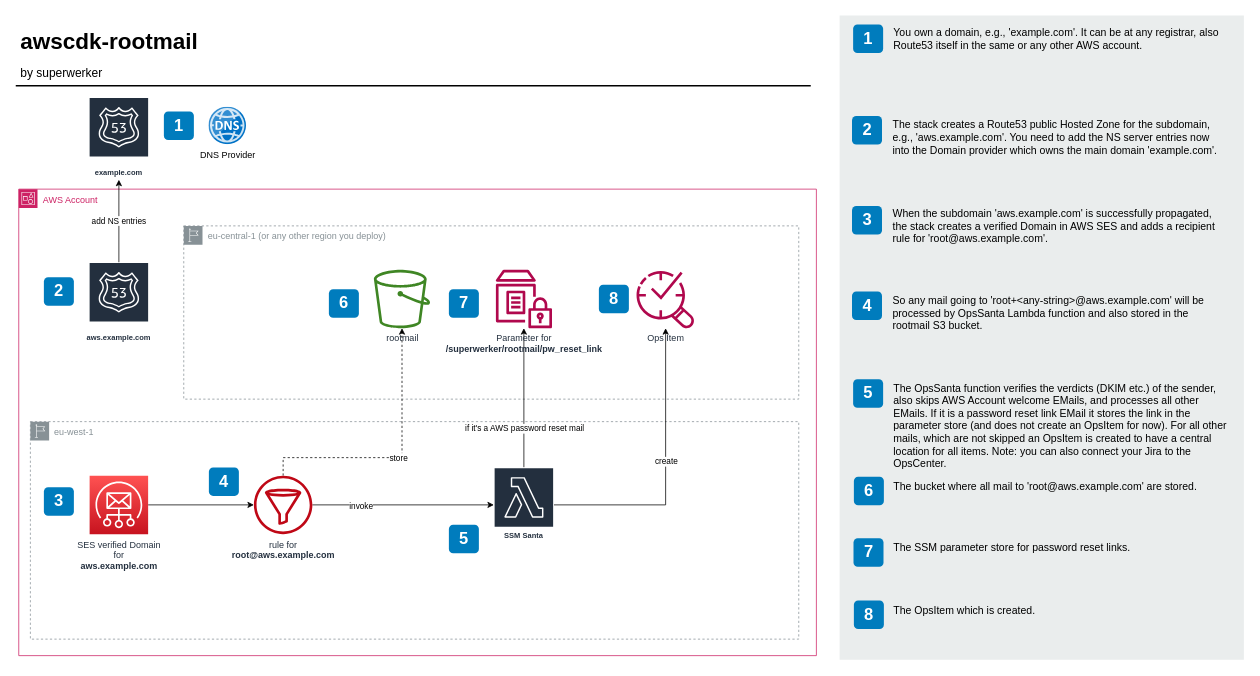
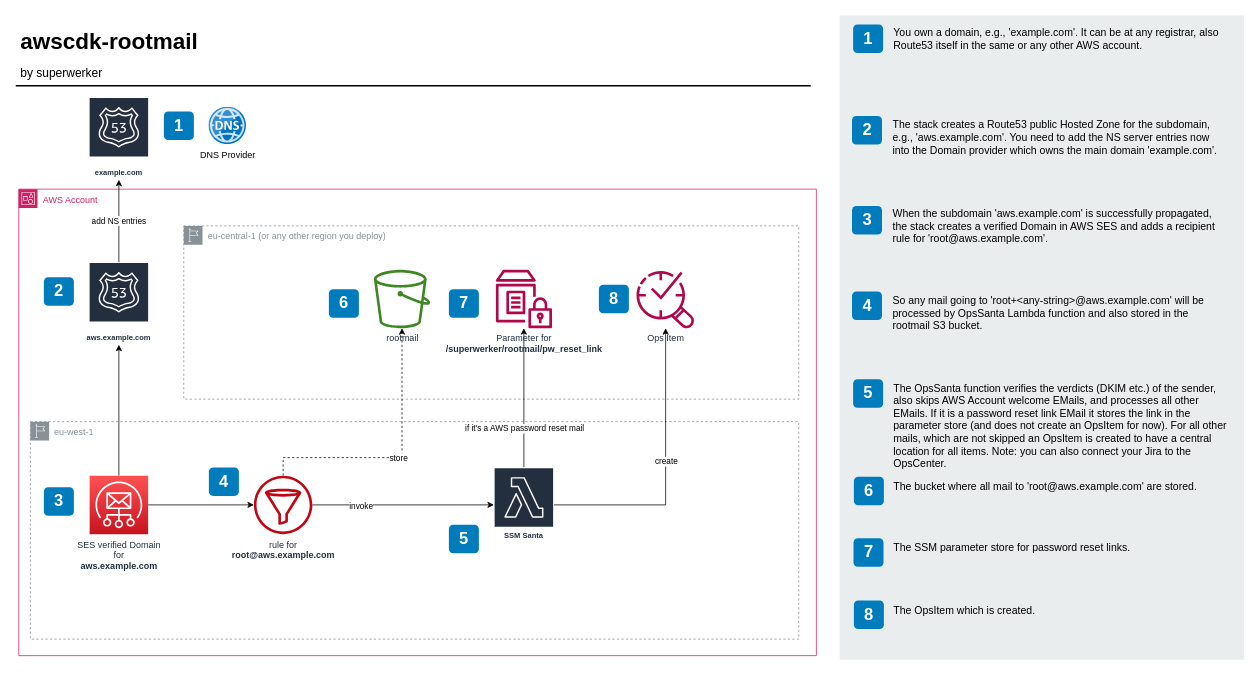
edge "SES verified Domain for aws.example.com" -> "aws.example.com": added
